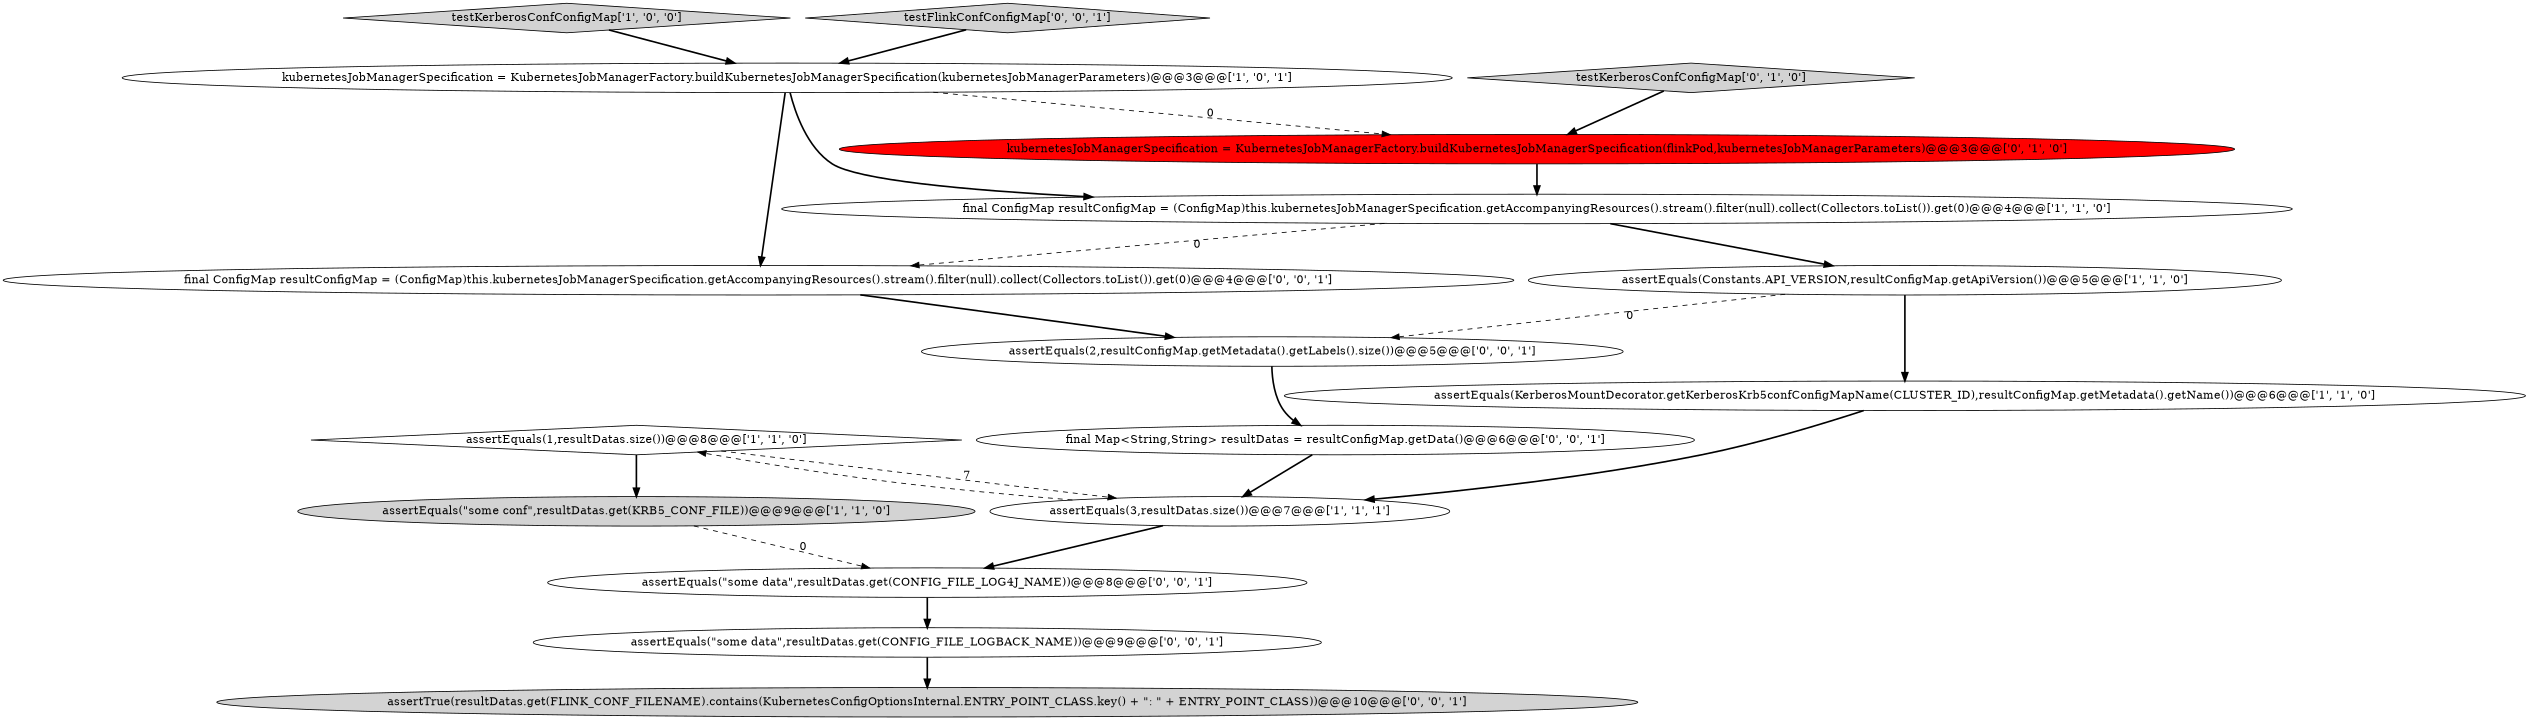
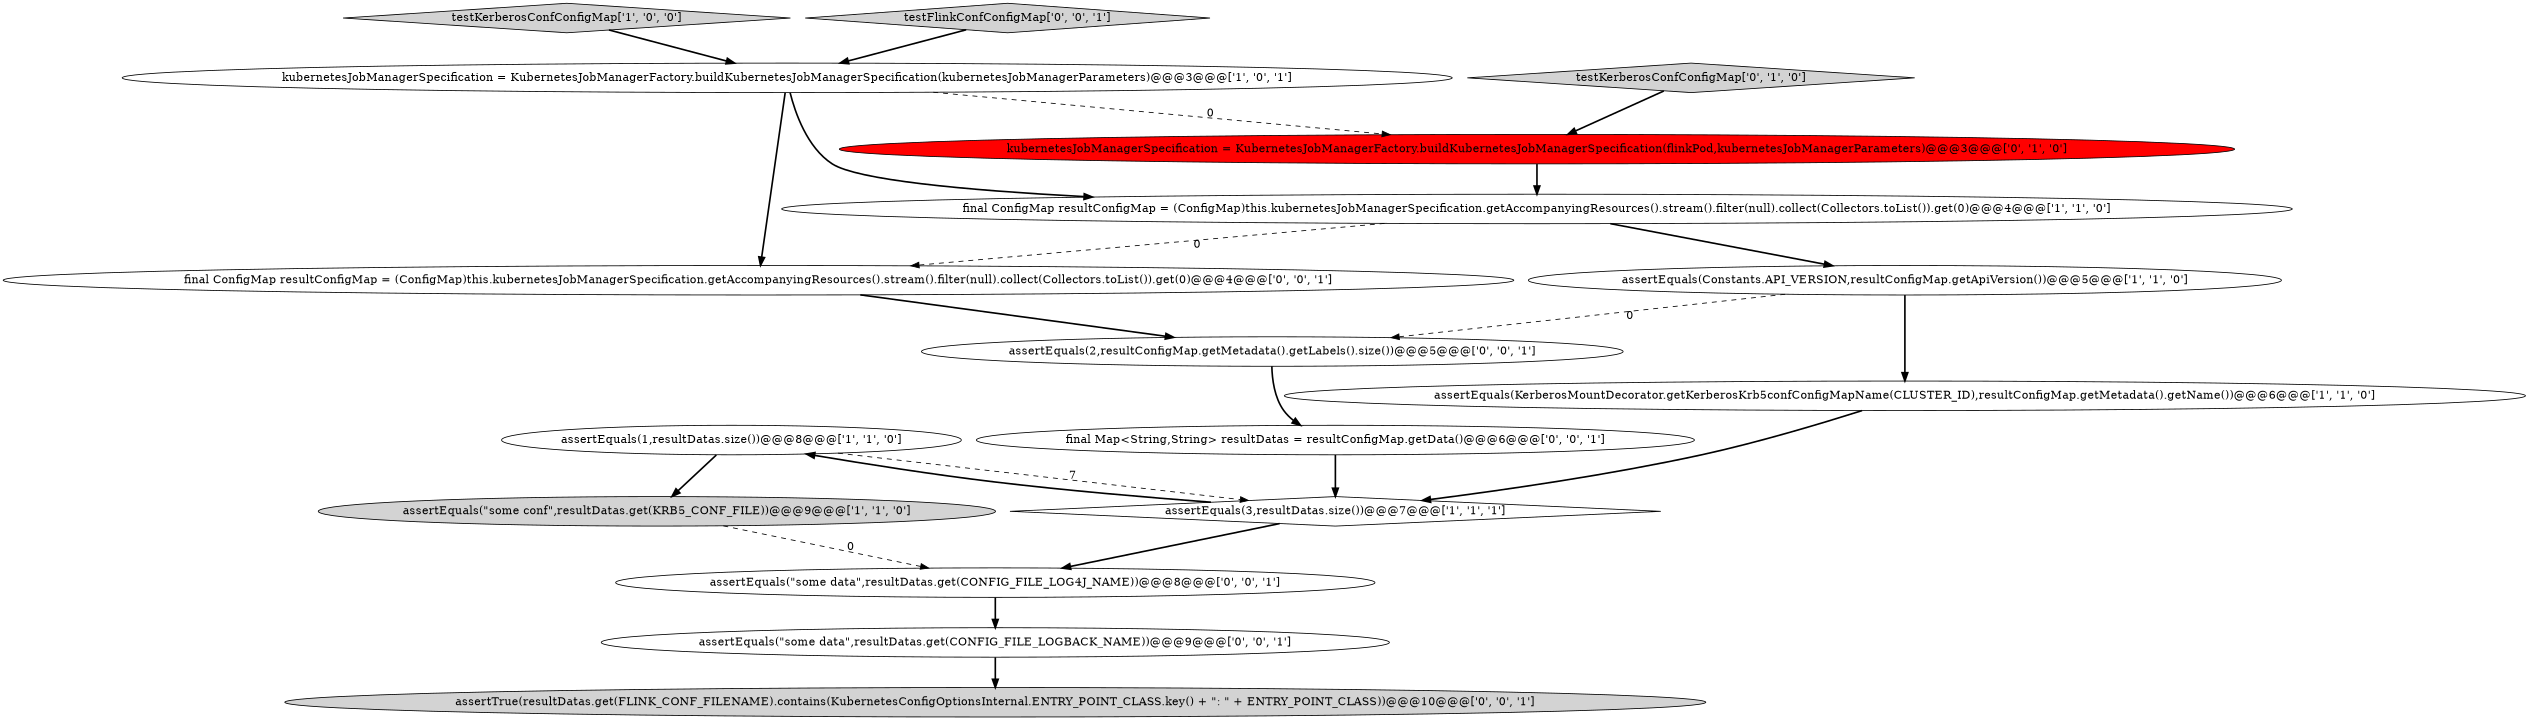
node "assertEquals(1,resultDatas.size())@@@8@@@['1', '1', '0']": shape diamond -> ellipse
edge "assertEquals(3,resultDatas.size())@@@7@@@['1', '1', '1']" -> "assertEquals(1,resultDatas.size())@@@8@@@['1', '1', '0']": style dashed -> bold
node "assertEquals(3,resultDatas.size())@@@7@@@['1', '1', '1']": shape ellipse -> diamond
